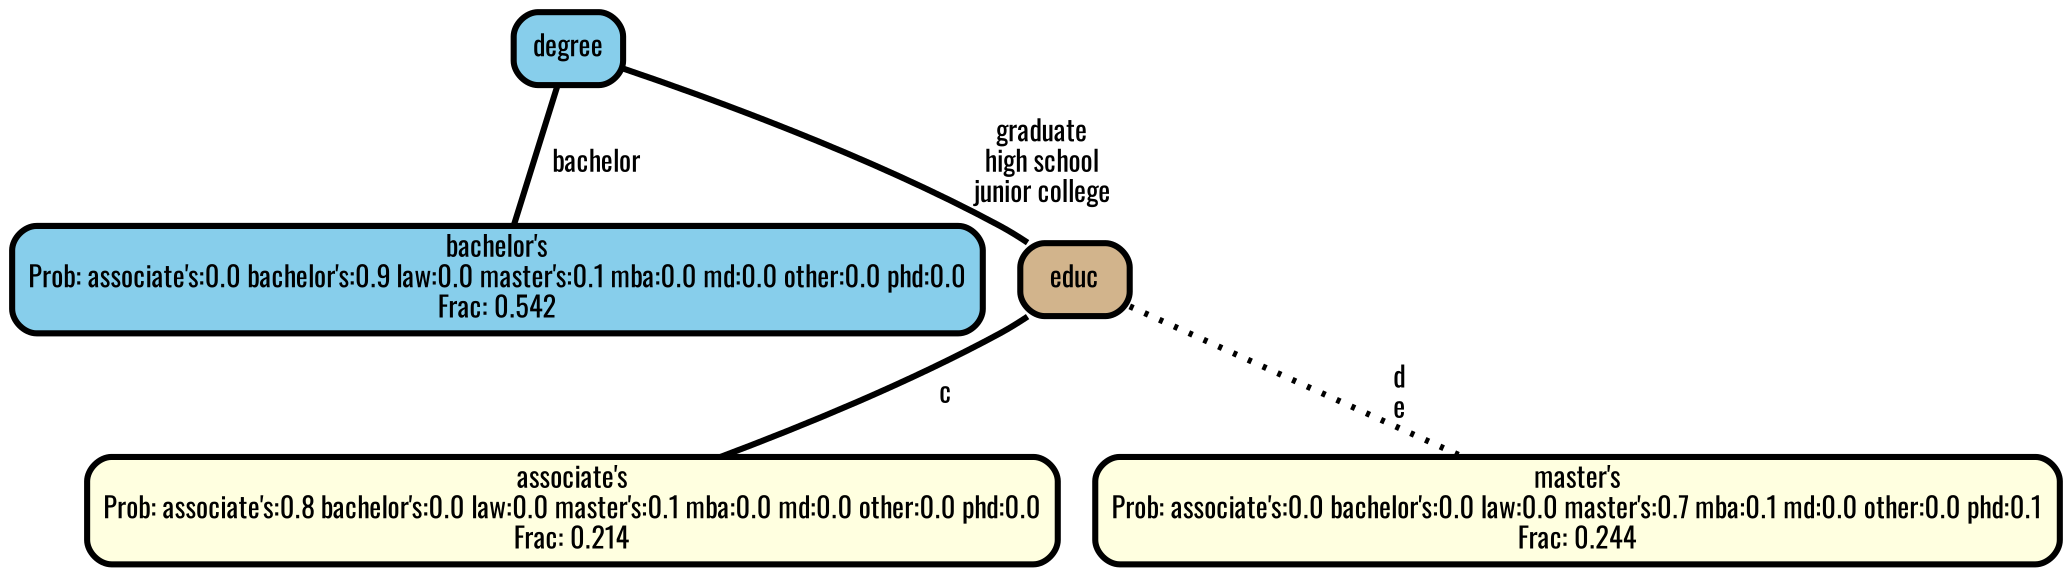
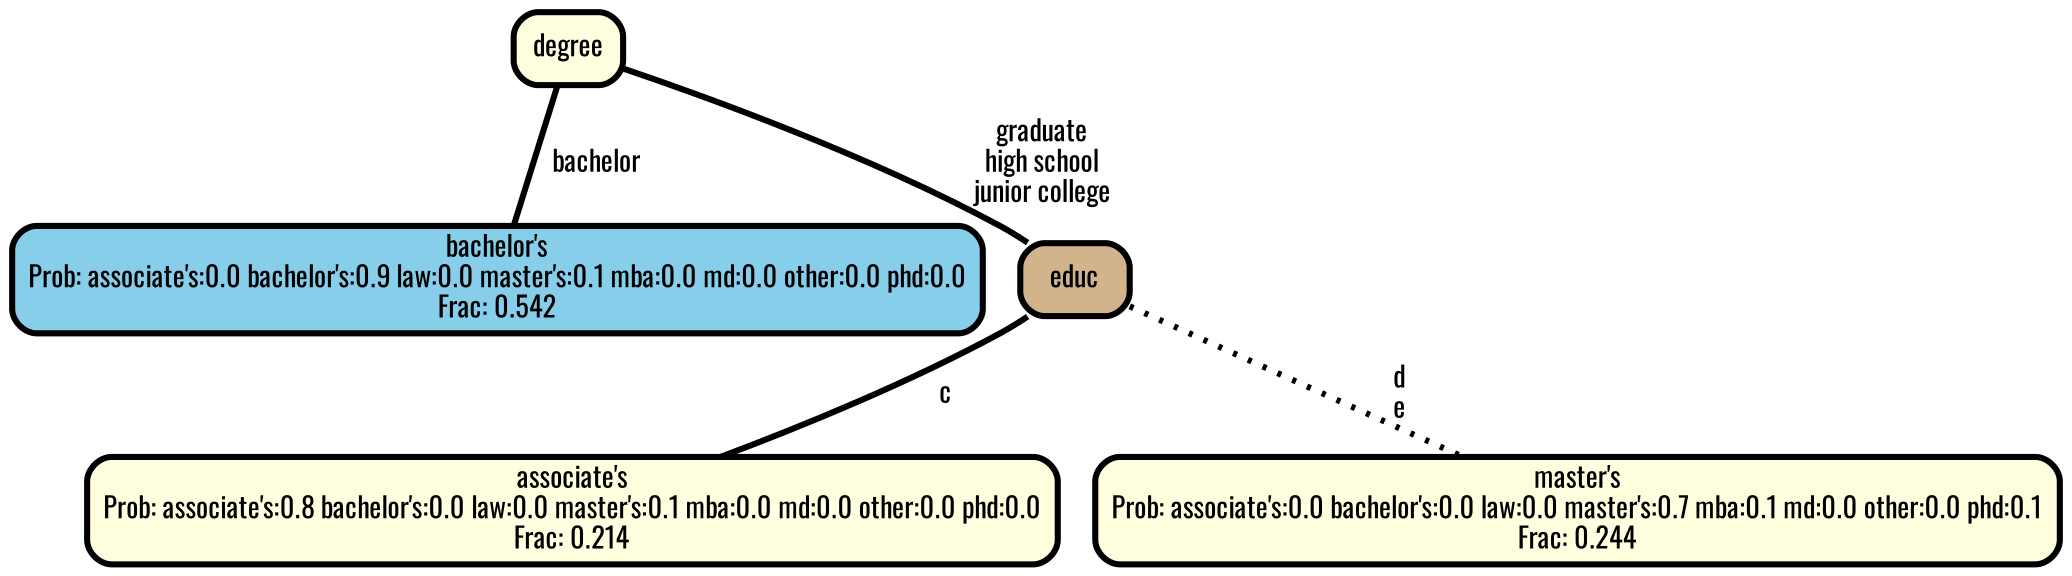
node "degree": fillcolor skyblue -> lightyellow
